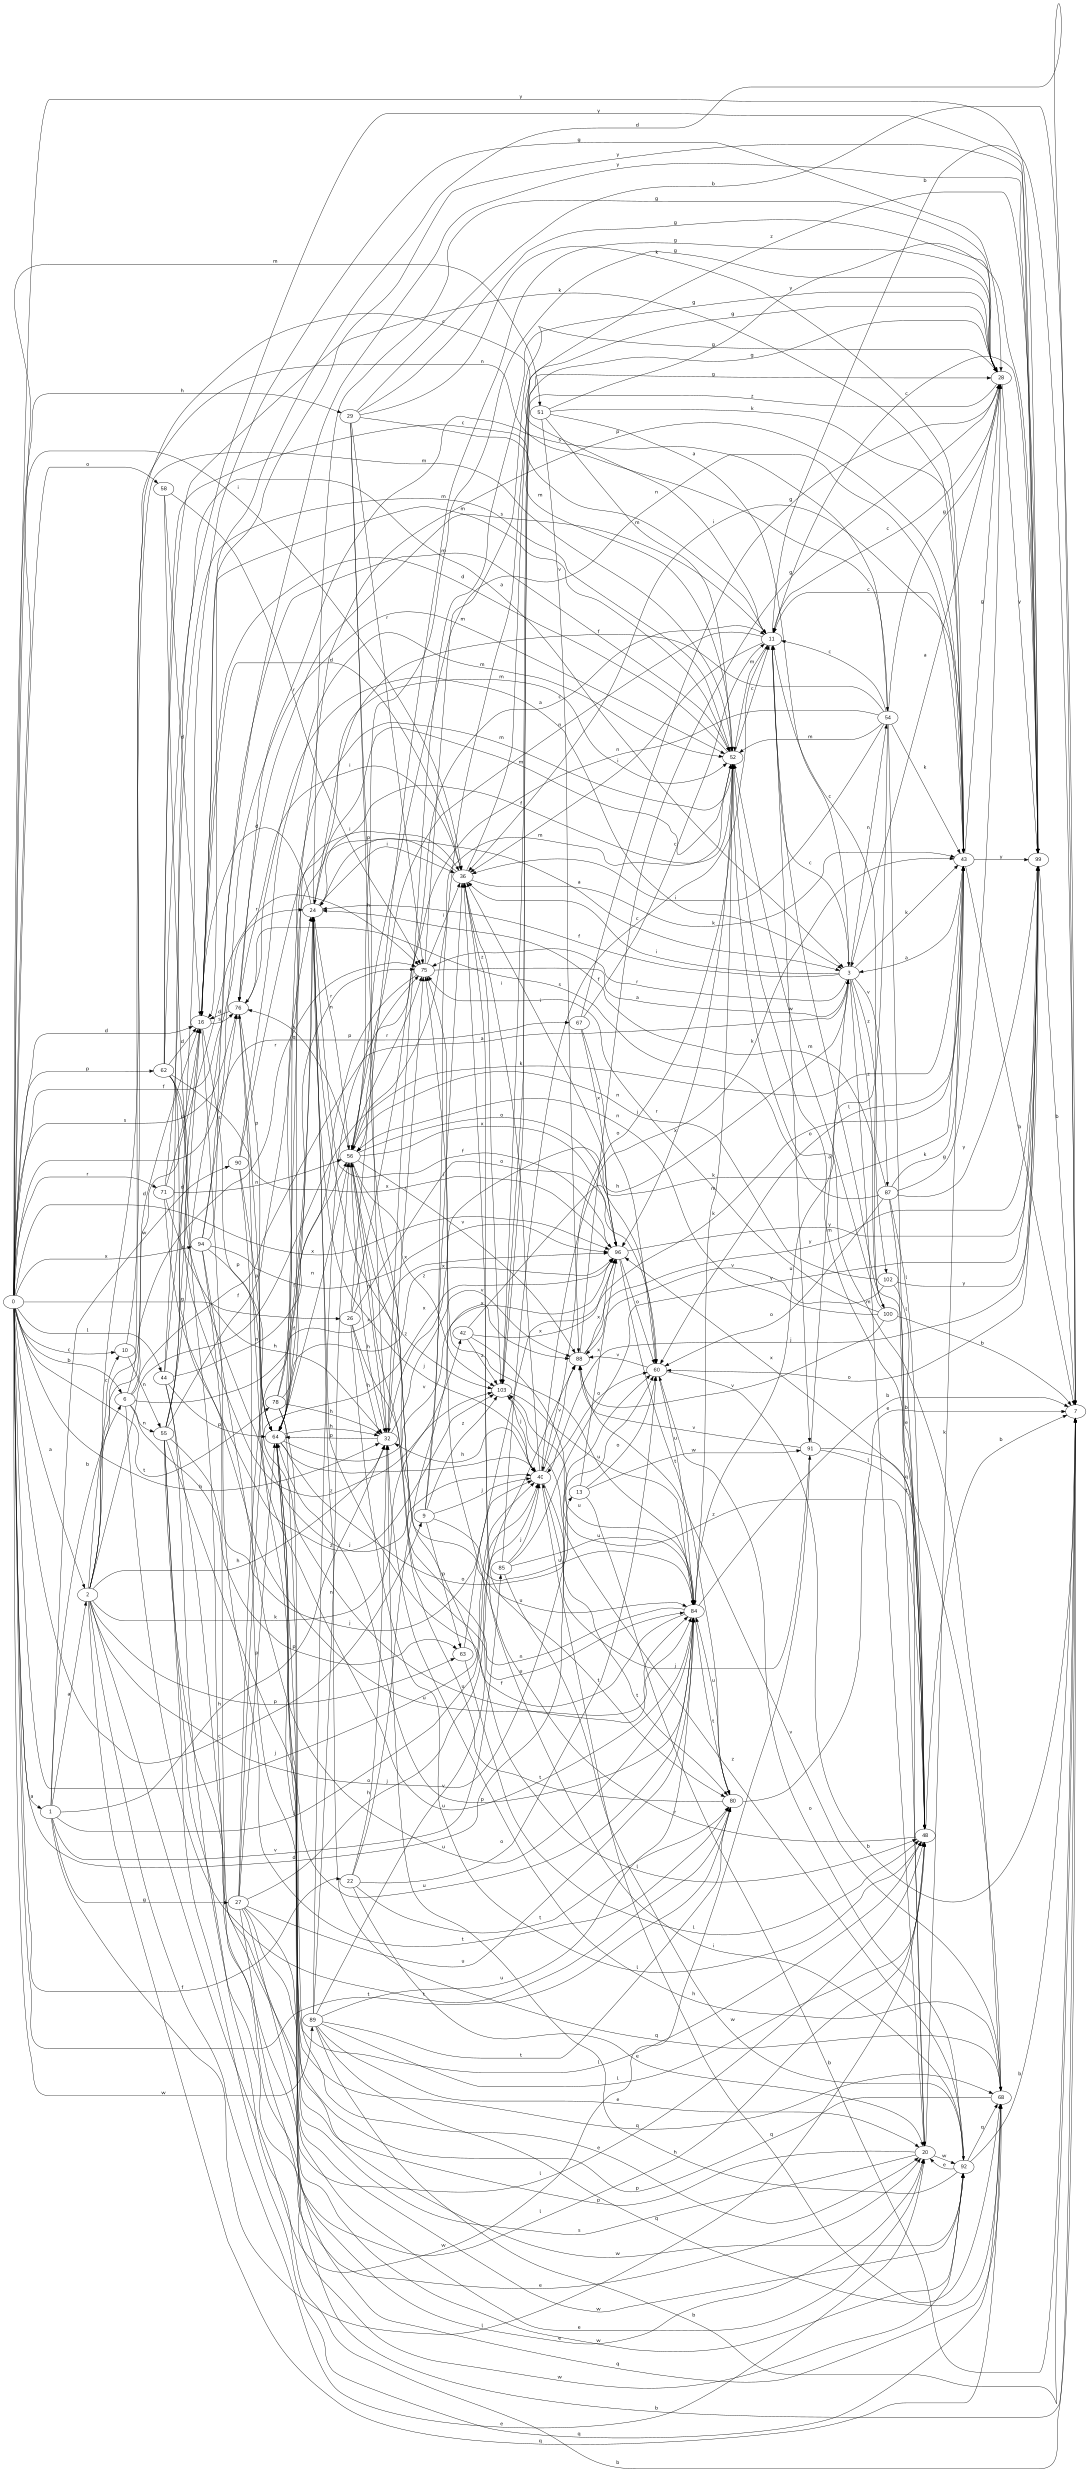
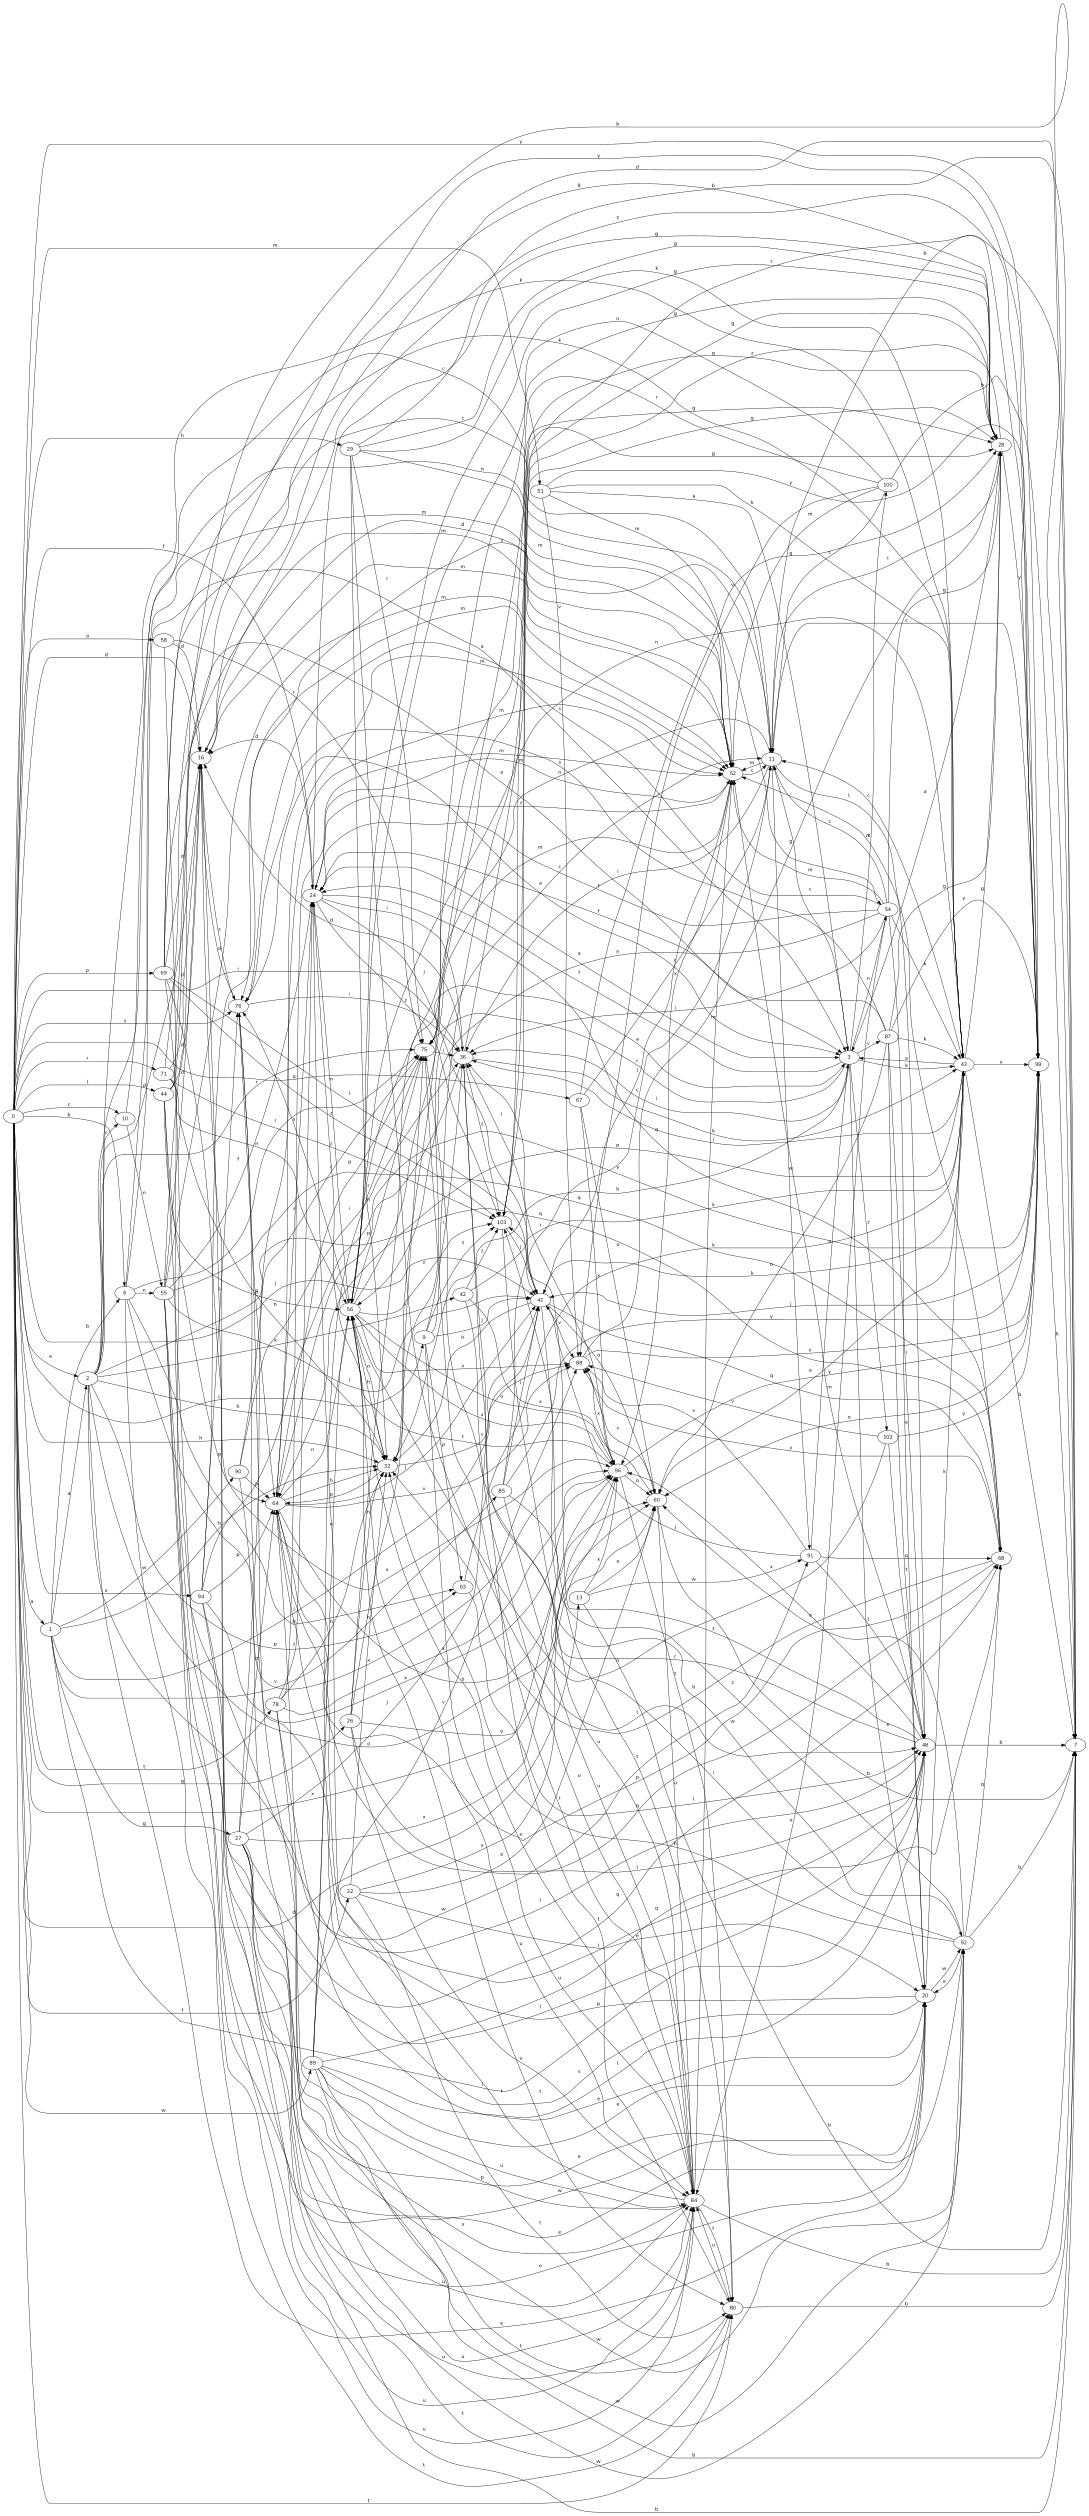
node "62": label "62" -> "69"
edge "80" -> "56": reversed
